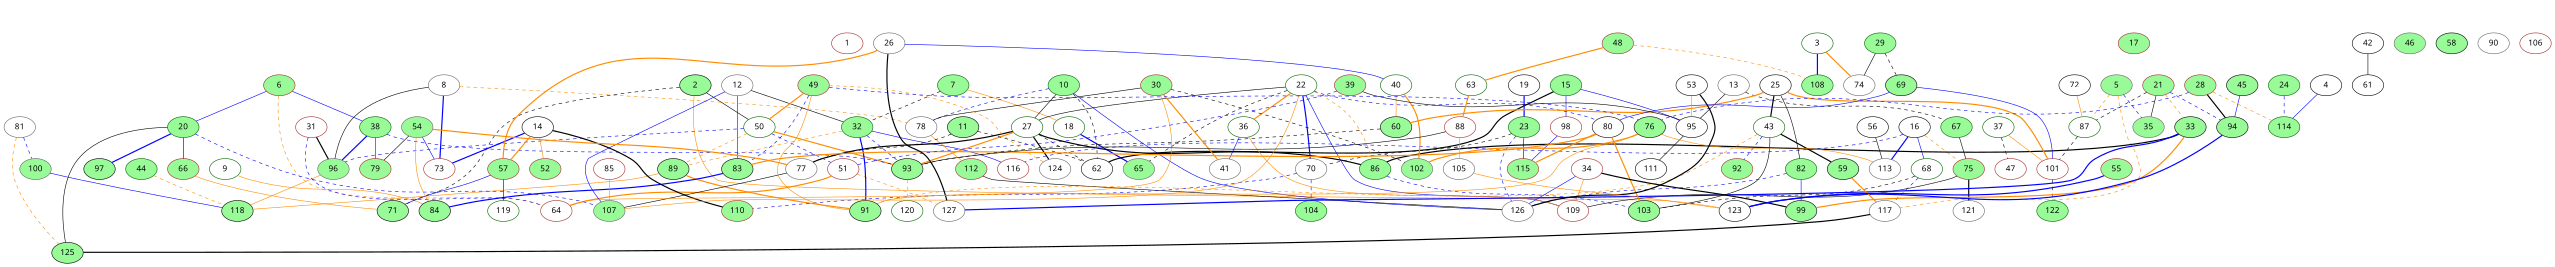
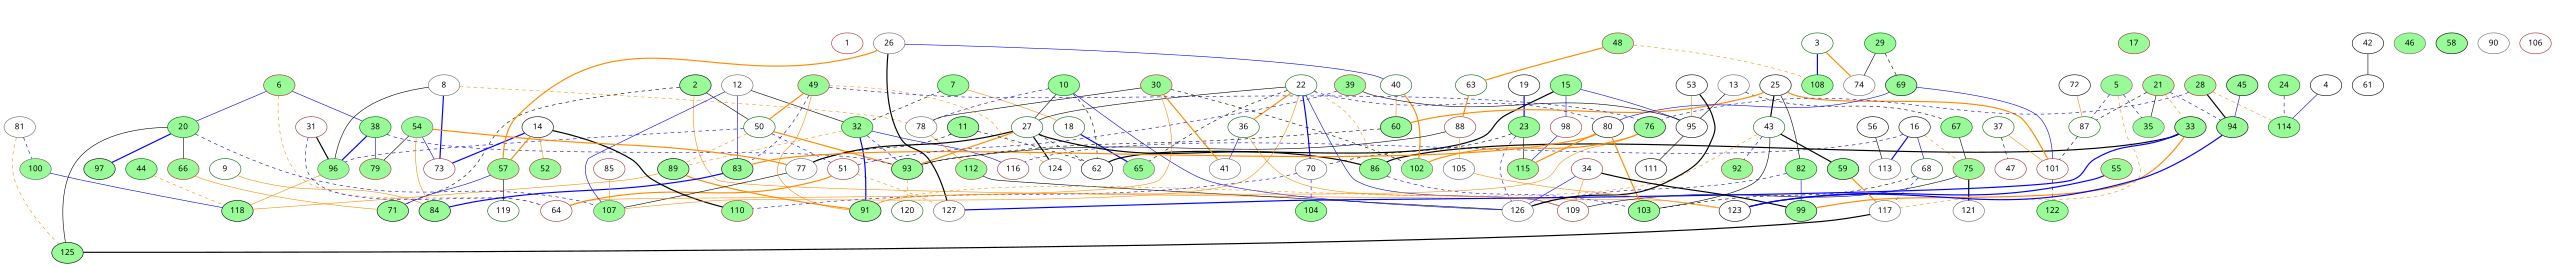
edge "5" -- "87": color darkorange -> blue
edge "76" -- "113": removed
